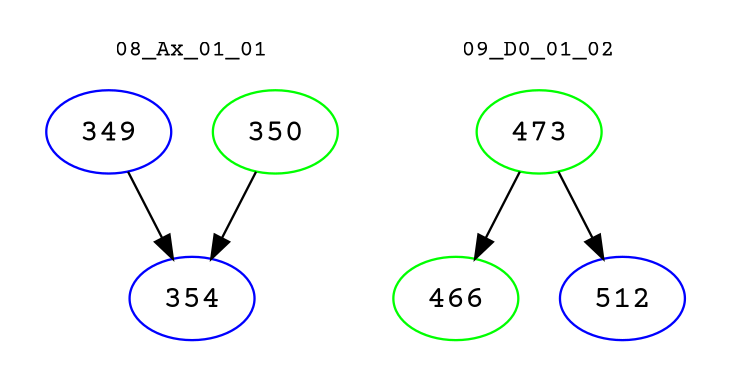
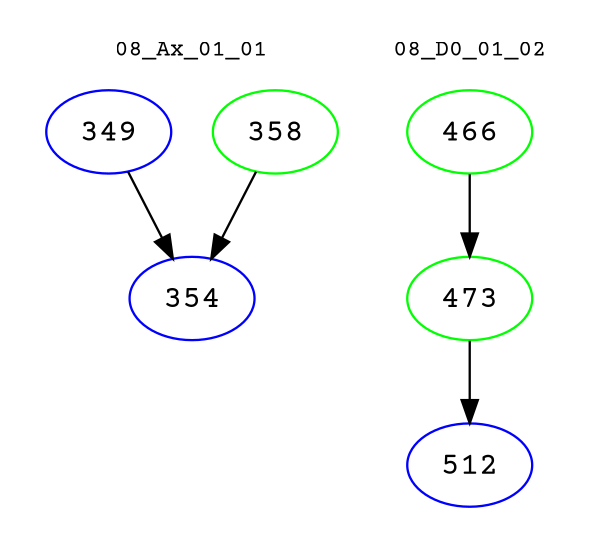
cluster "09_D0_01_02": label "09_D0_01_02" -> "08_D0_01_02"
node "350": label "350" -> "358"
edge "473" -> "466": reversed
